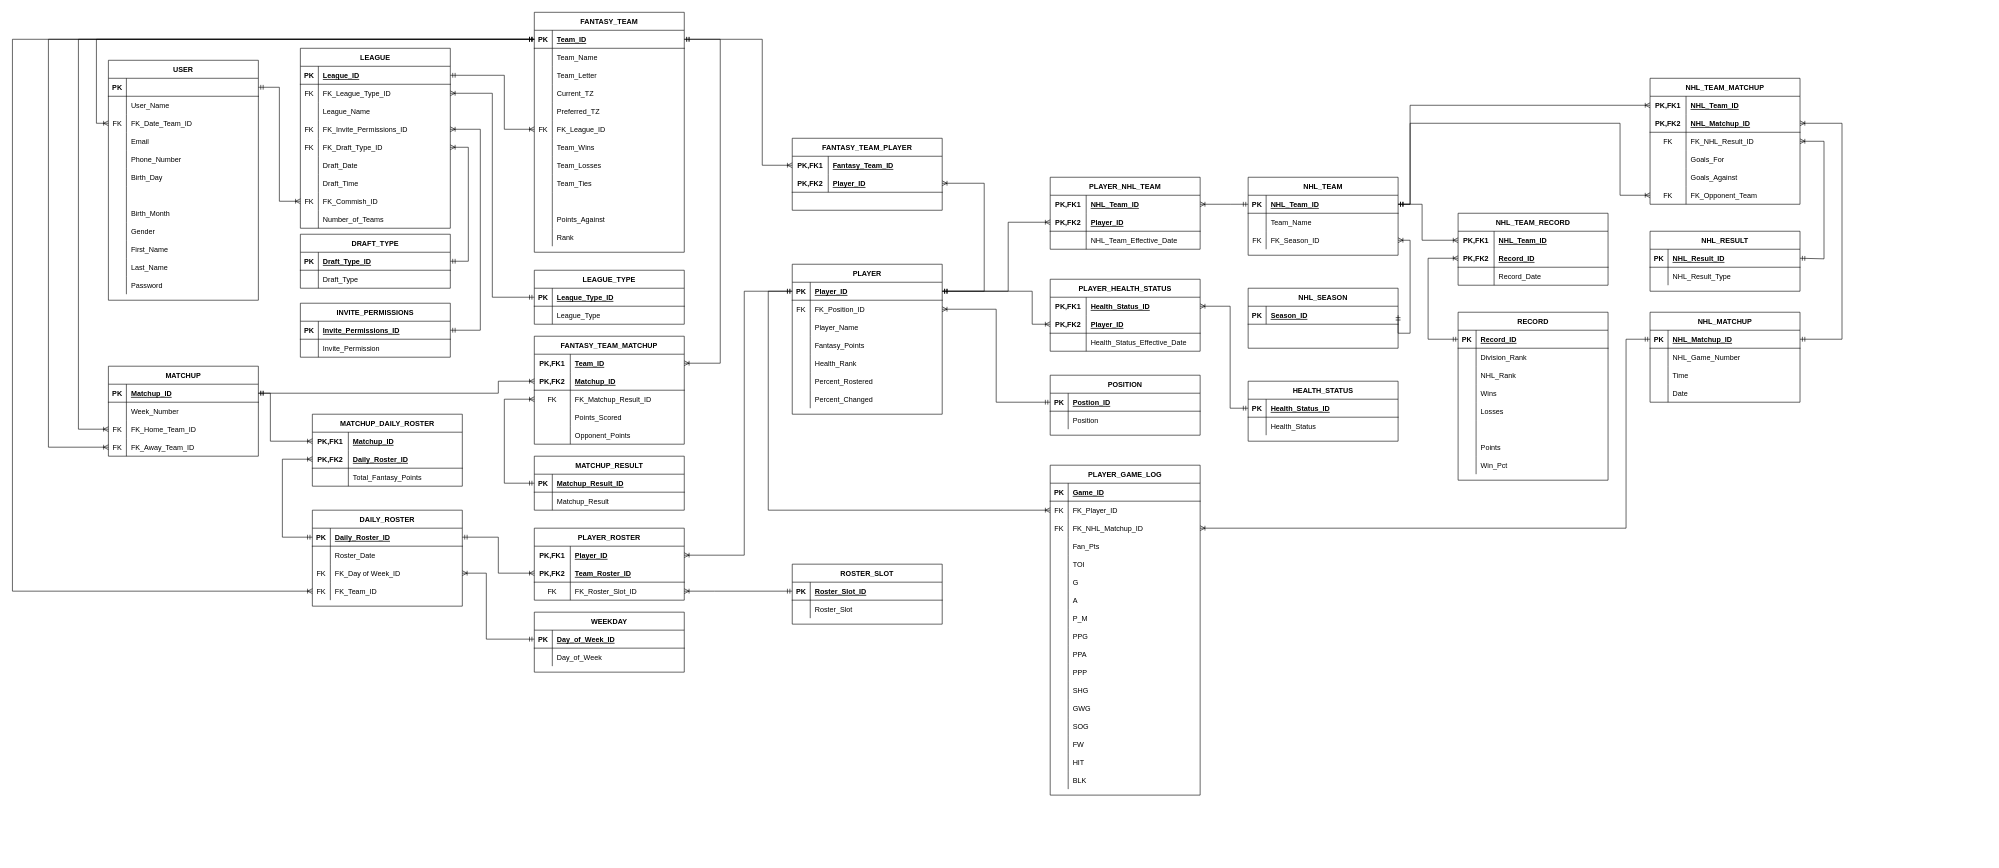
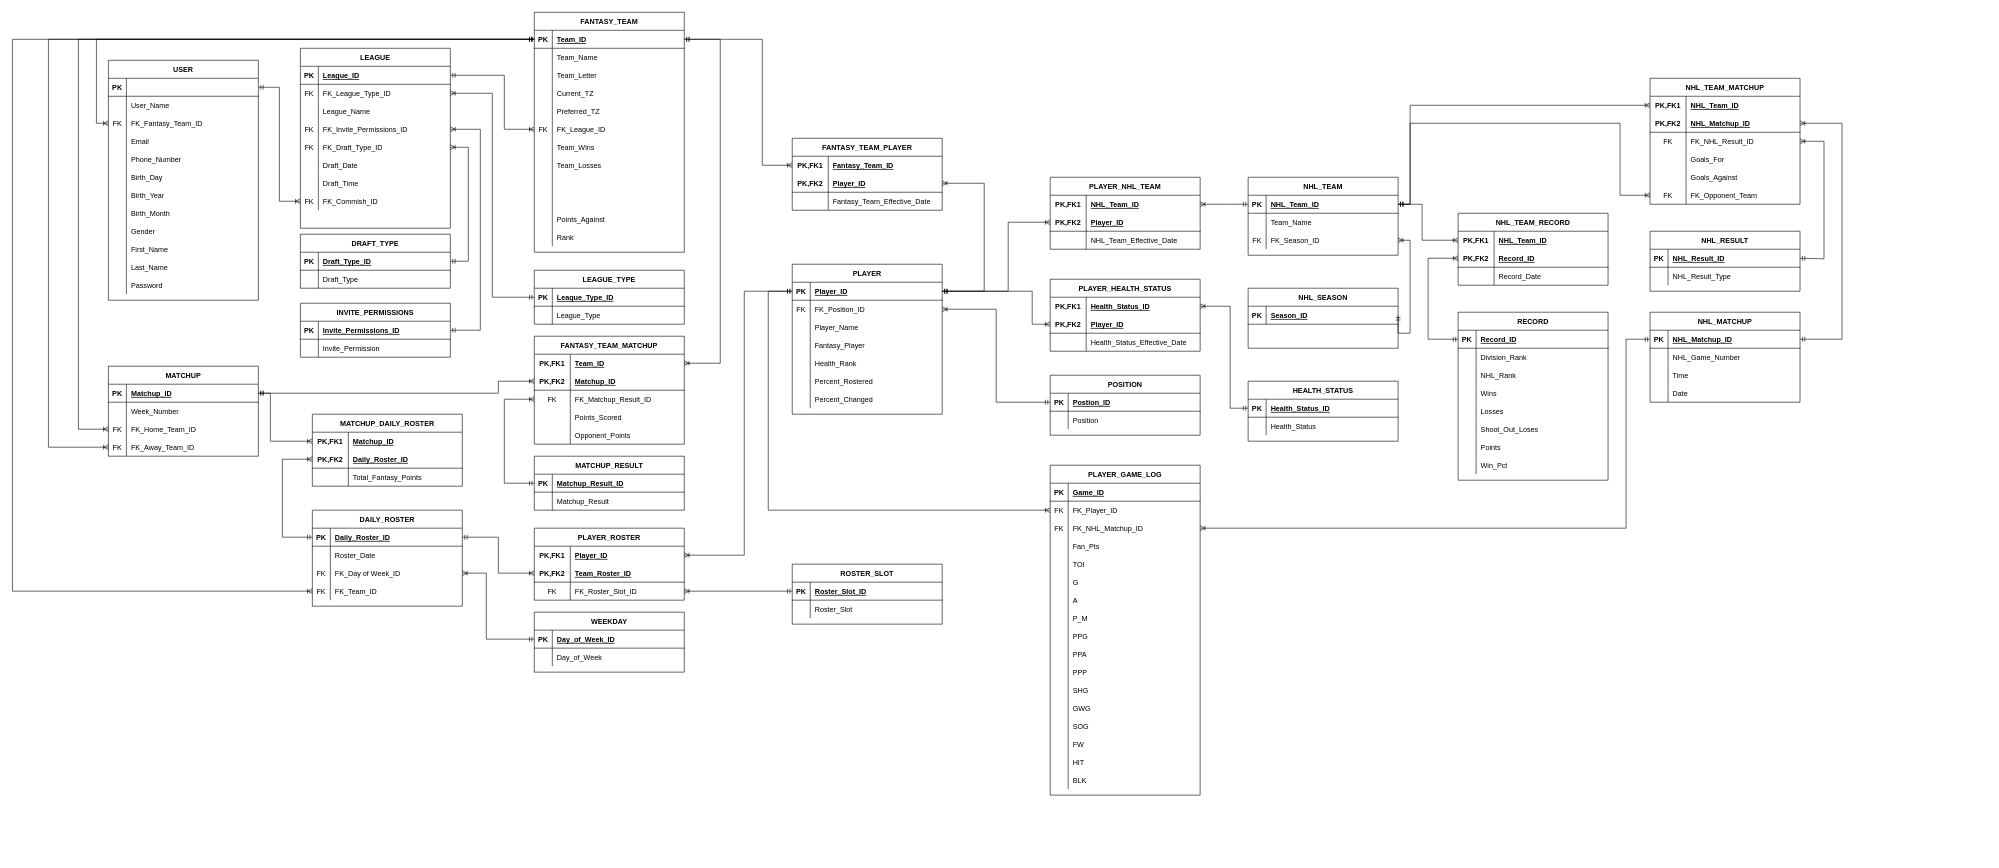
node "FK_Date_Team_ID": label "FK_Date_Team_ID" -> "FK_Fantasy_Team_ID"
node "Team_Ties": removed
node "Birth_Year": added
node "Fantasy_Team_Effective_Date": added
node "Number_of_Teams": removed
node "Fantasy_Points": label "Fantasy_Points" -> "Fantasy_Player"
node "Shoot_Out_Loses": added
